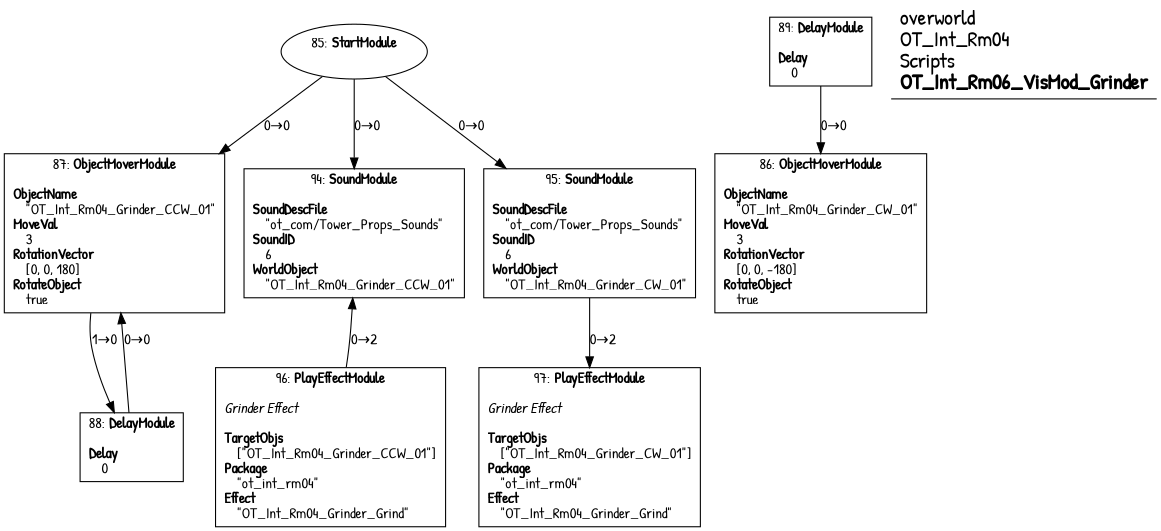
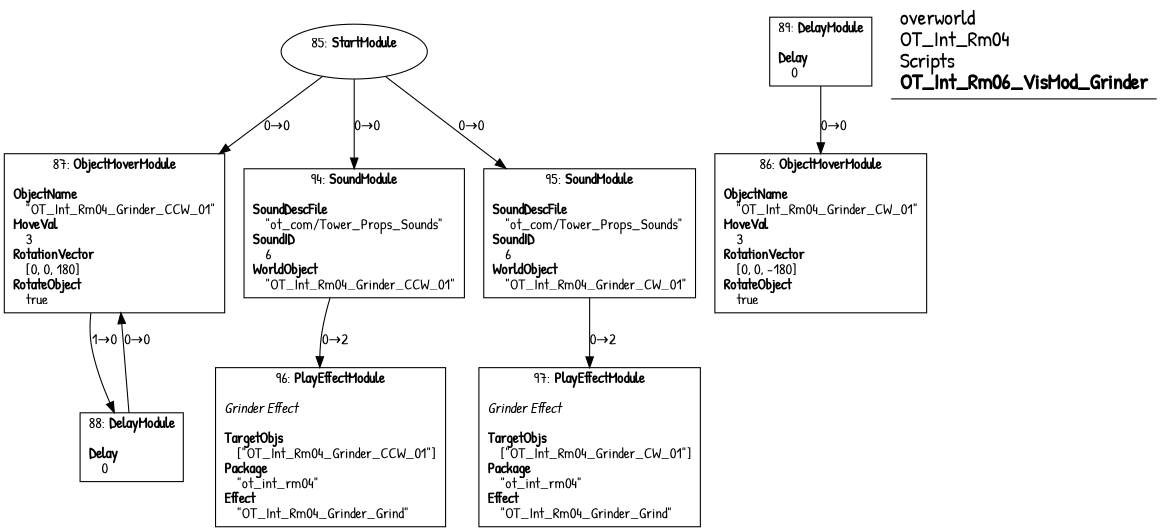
edge "96:" -> "94:": reversed
